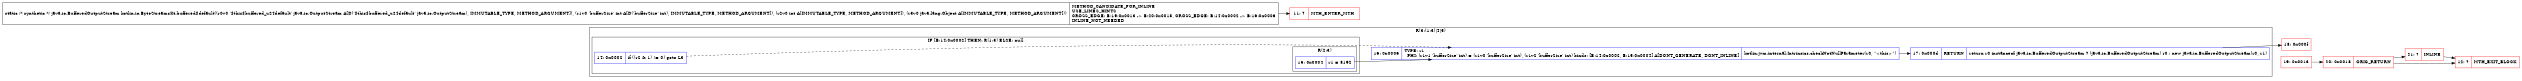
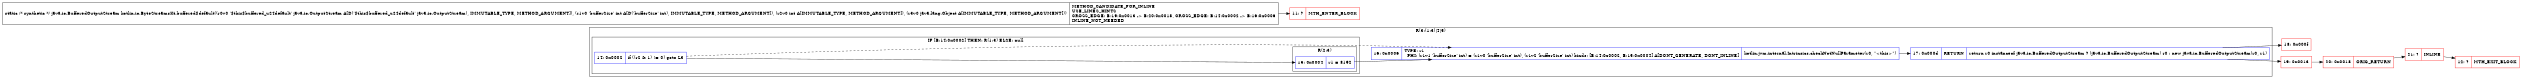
node "11: ?": text "MTH_ENTER_MTH" -> "MTH_ENTER_BLOCK"
edge "14: 0x0002" -> "15: 0x0004": added
edge "17: 0x000d" -> "19: 0x0013": added
edge "20: 0x0018" -> "12: ?": removed
